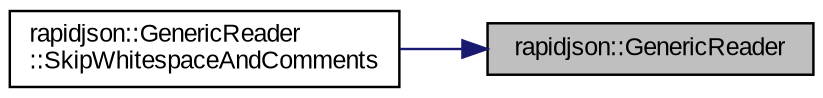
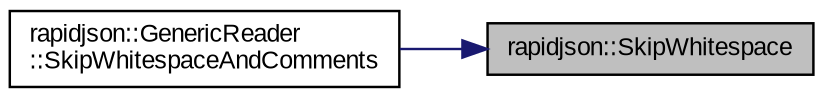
node "rapidjson::GenericReader": label "rapidjson::GenericReader" -> "rapidjson::SkipWhitespace"
